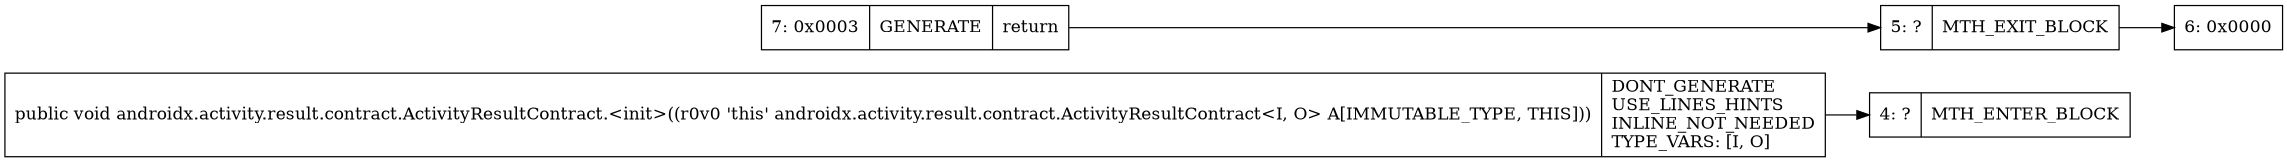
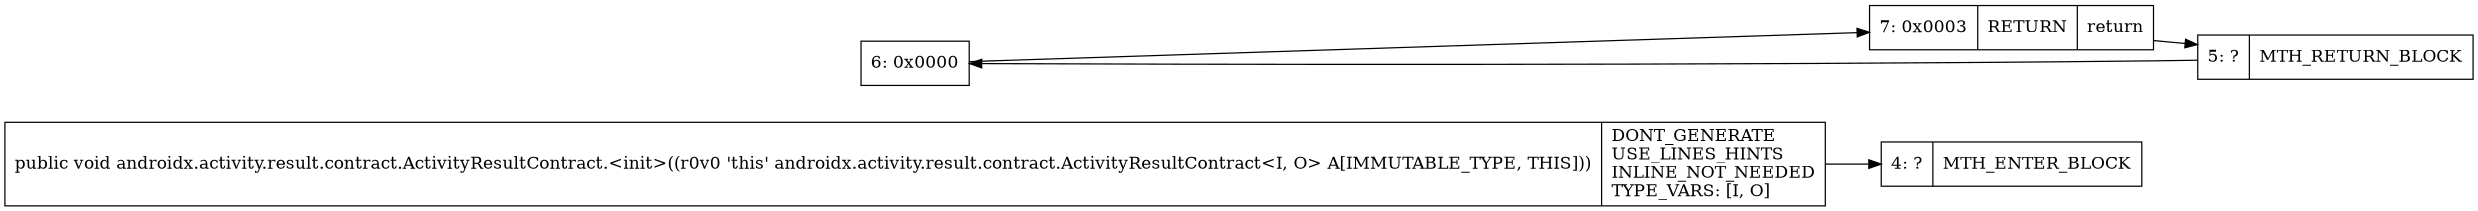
node "7: 0x0003": text "GENERATE" -> "RETURN"
node "5: ?": text "MTH_EXIT_BLOCK" -> "MTH_RETURN_BLOCK"
edge "6: 0x0000" -> "7: 0x0003": added
